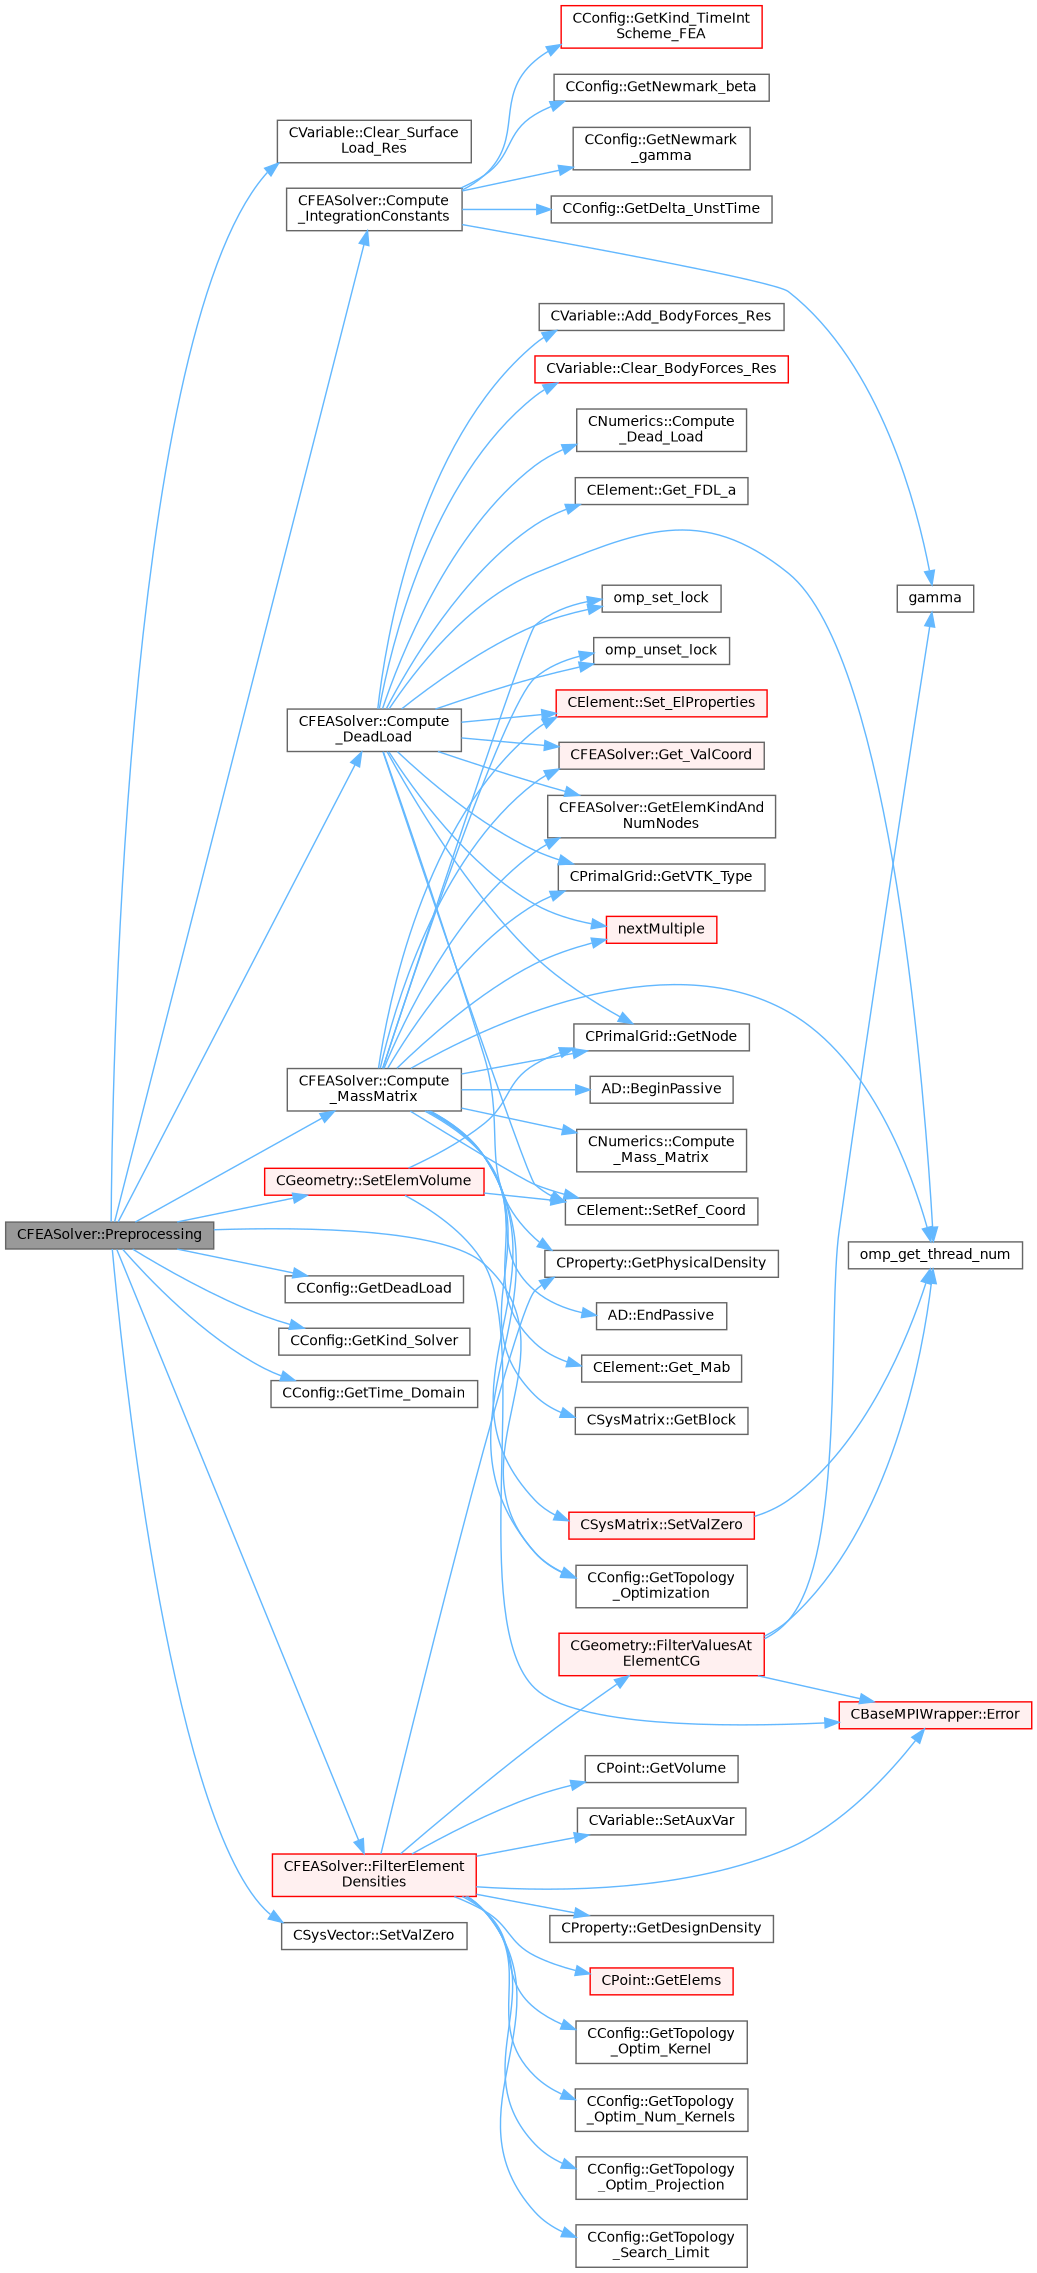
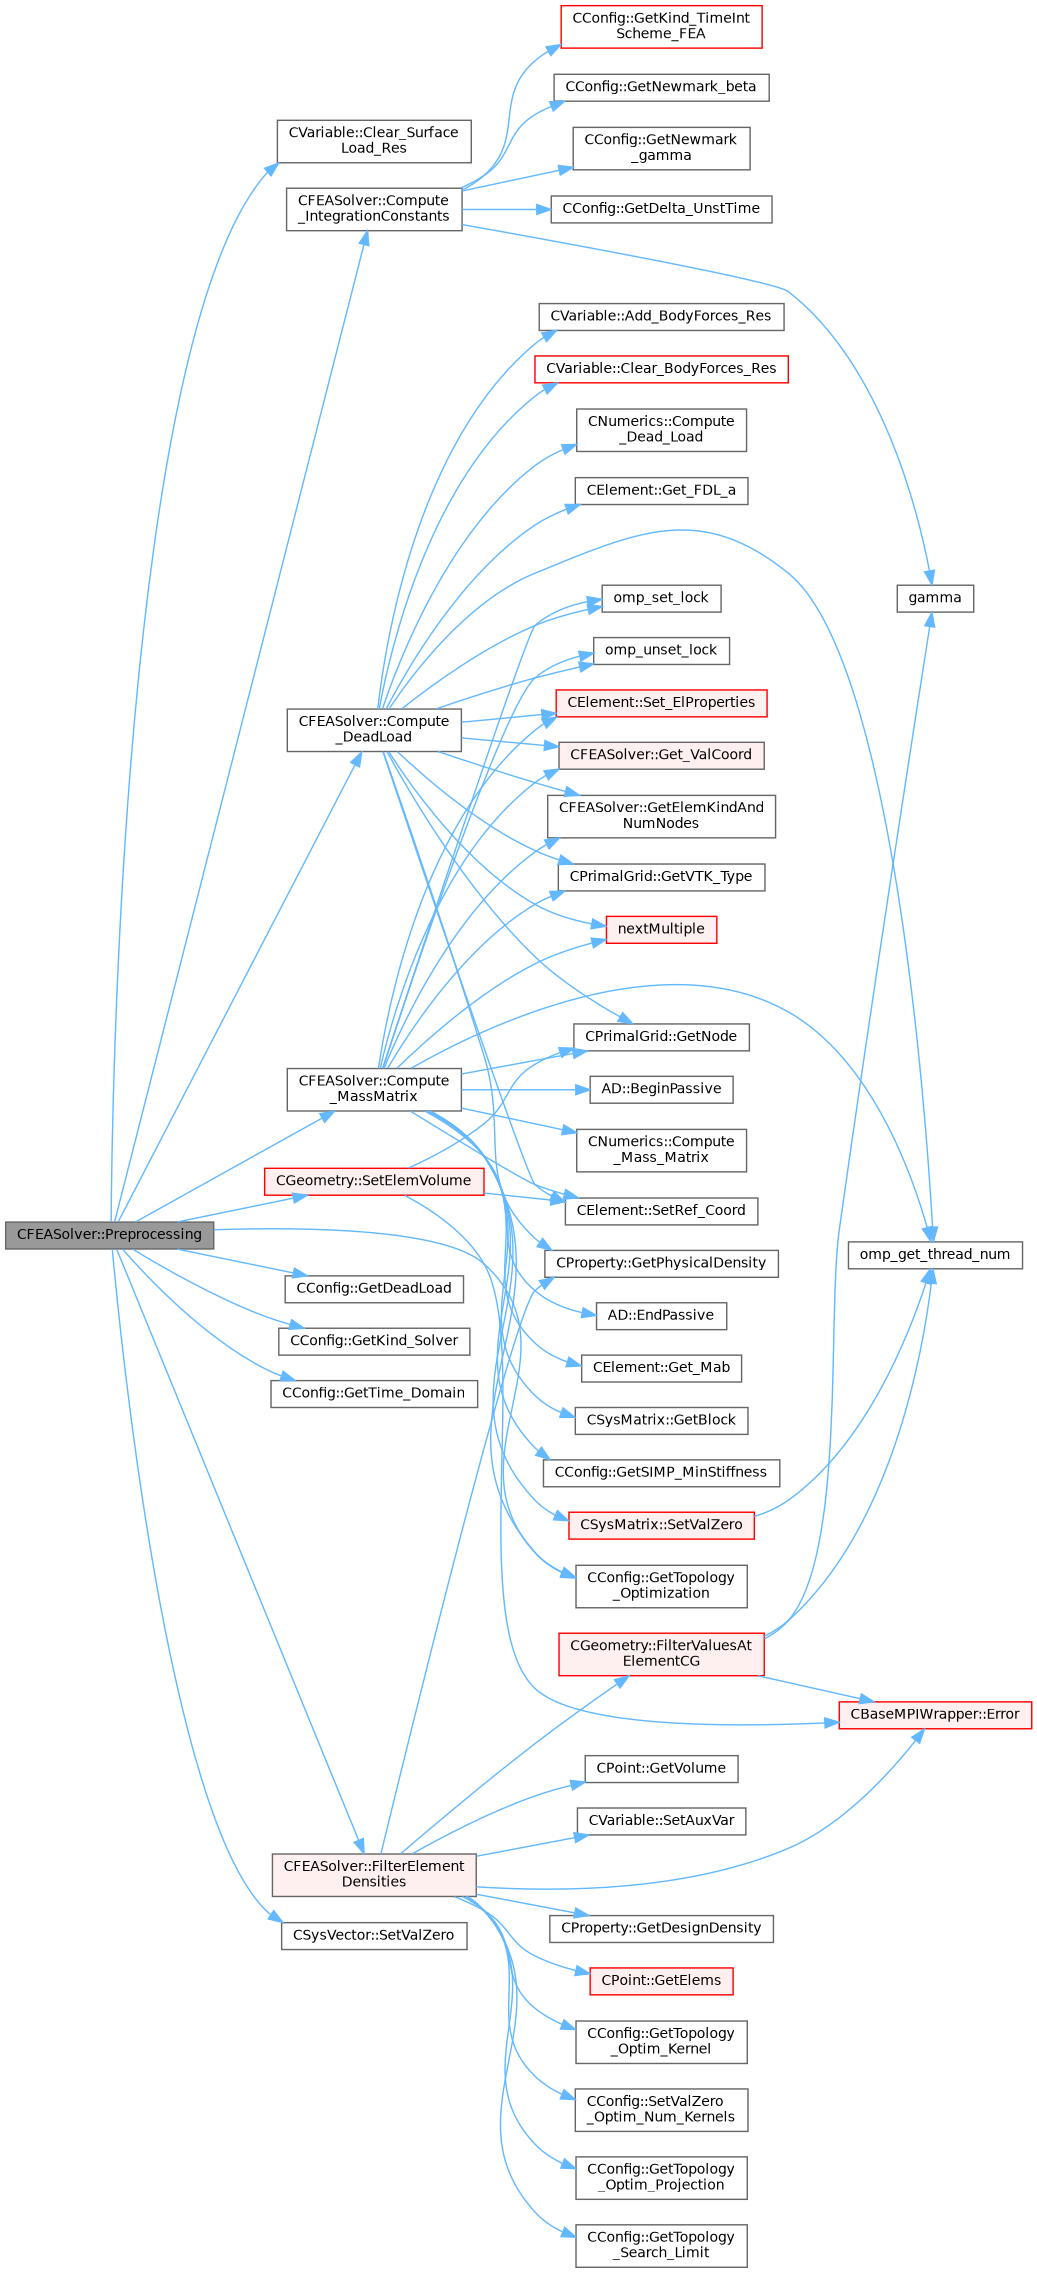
node "CConfig::GetSIMP_MinStiffness": added
node "CFEASolver::FilterElement Densities": color red -> grey40
node "CConfig::GetTopology _Optim_Num_Kernels": label "CConfig::GetTopology _Optim_Num_Kernels" -> "CConfig::SetValZero _Optim_Num_Kernels"
